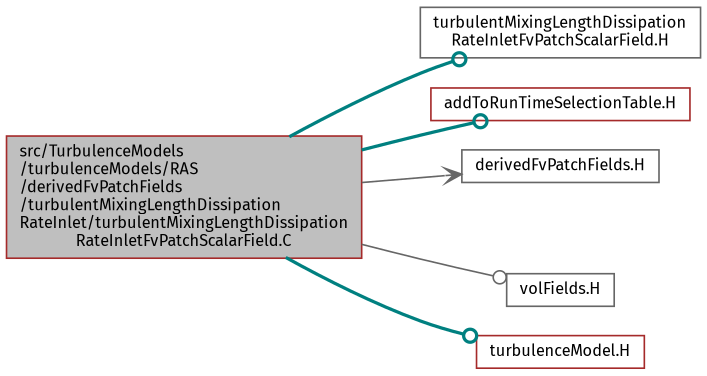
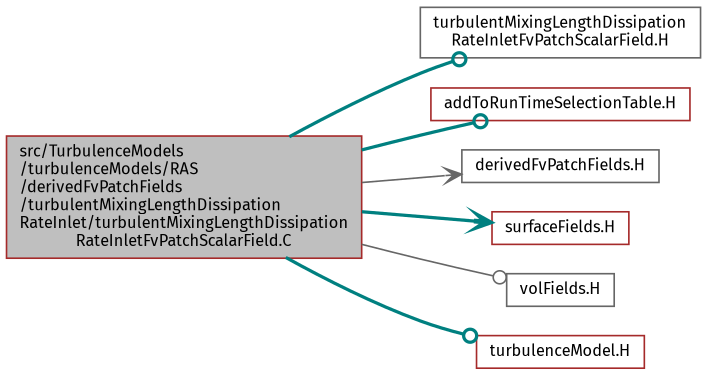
node "surfaceFields.H": added
